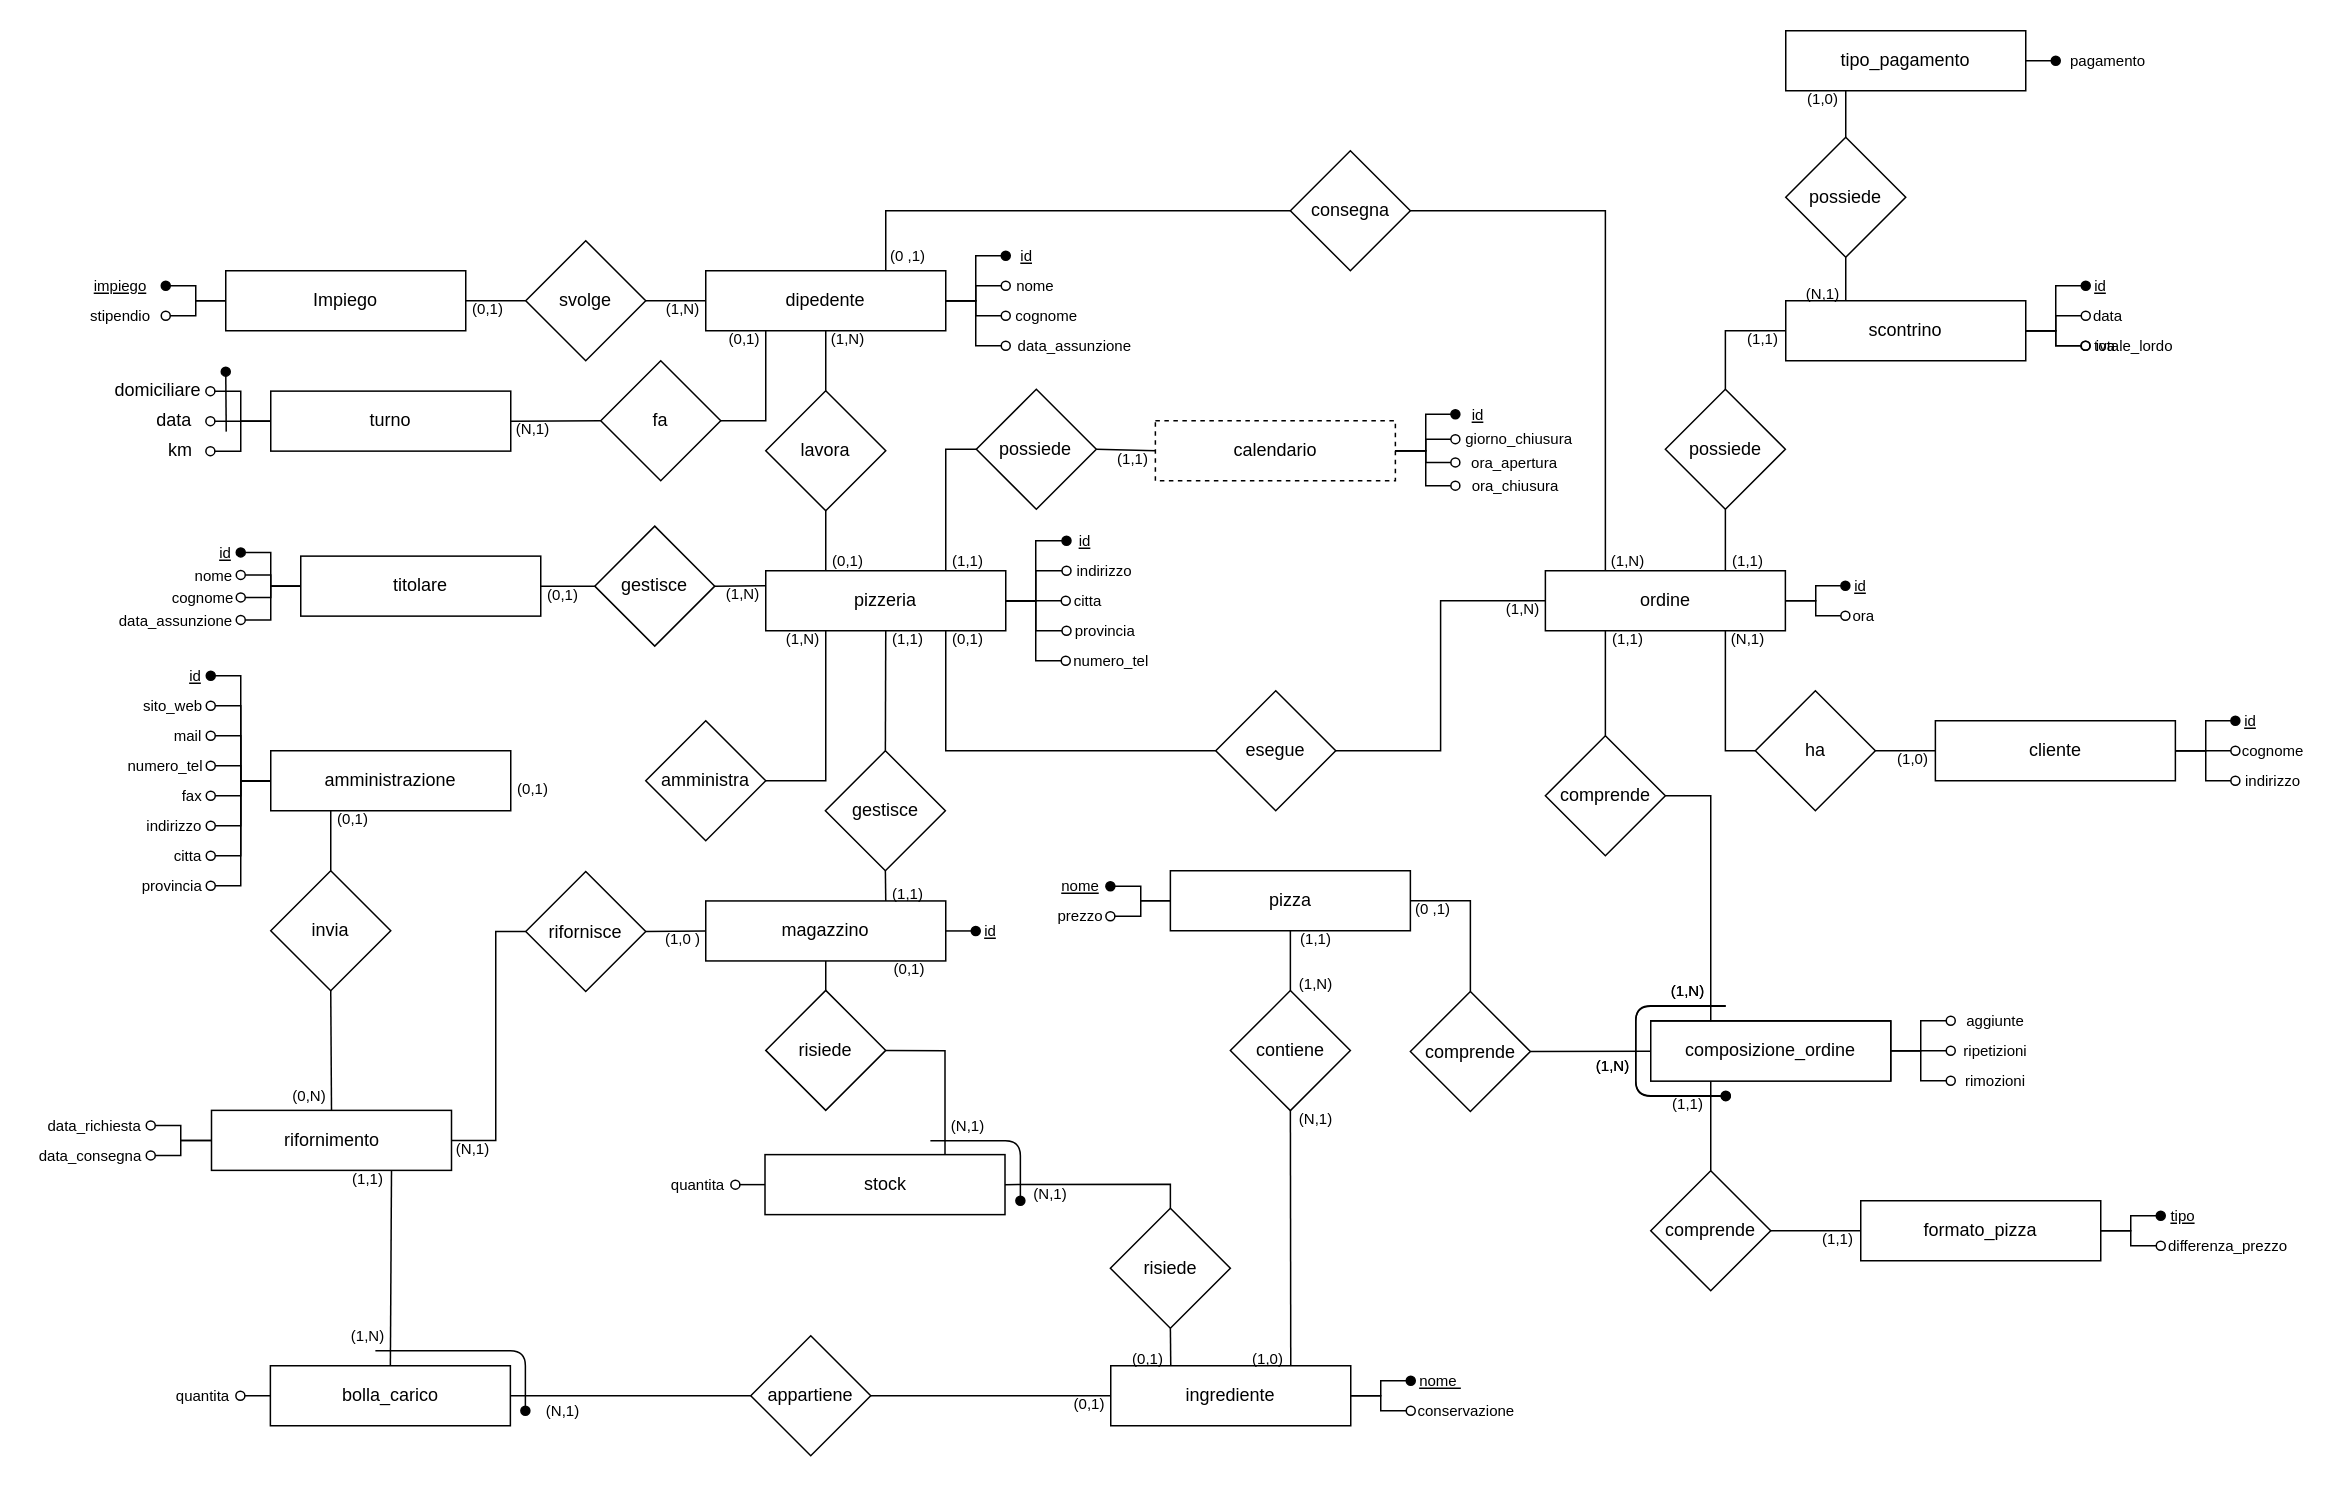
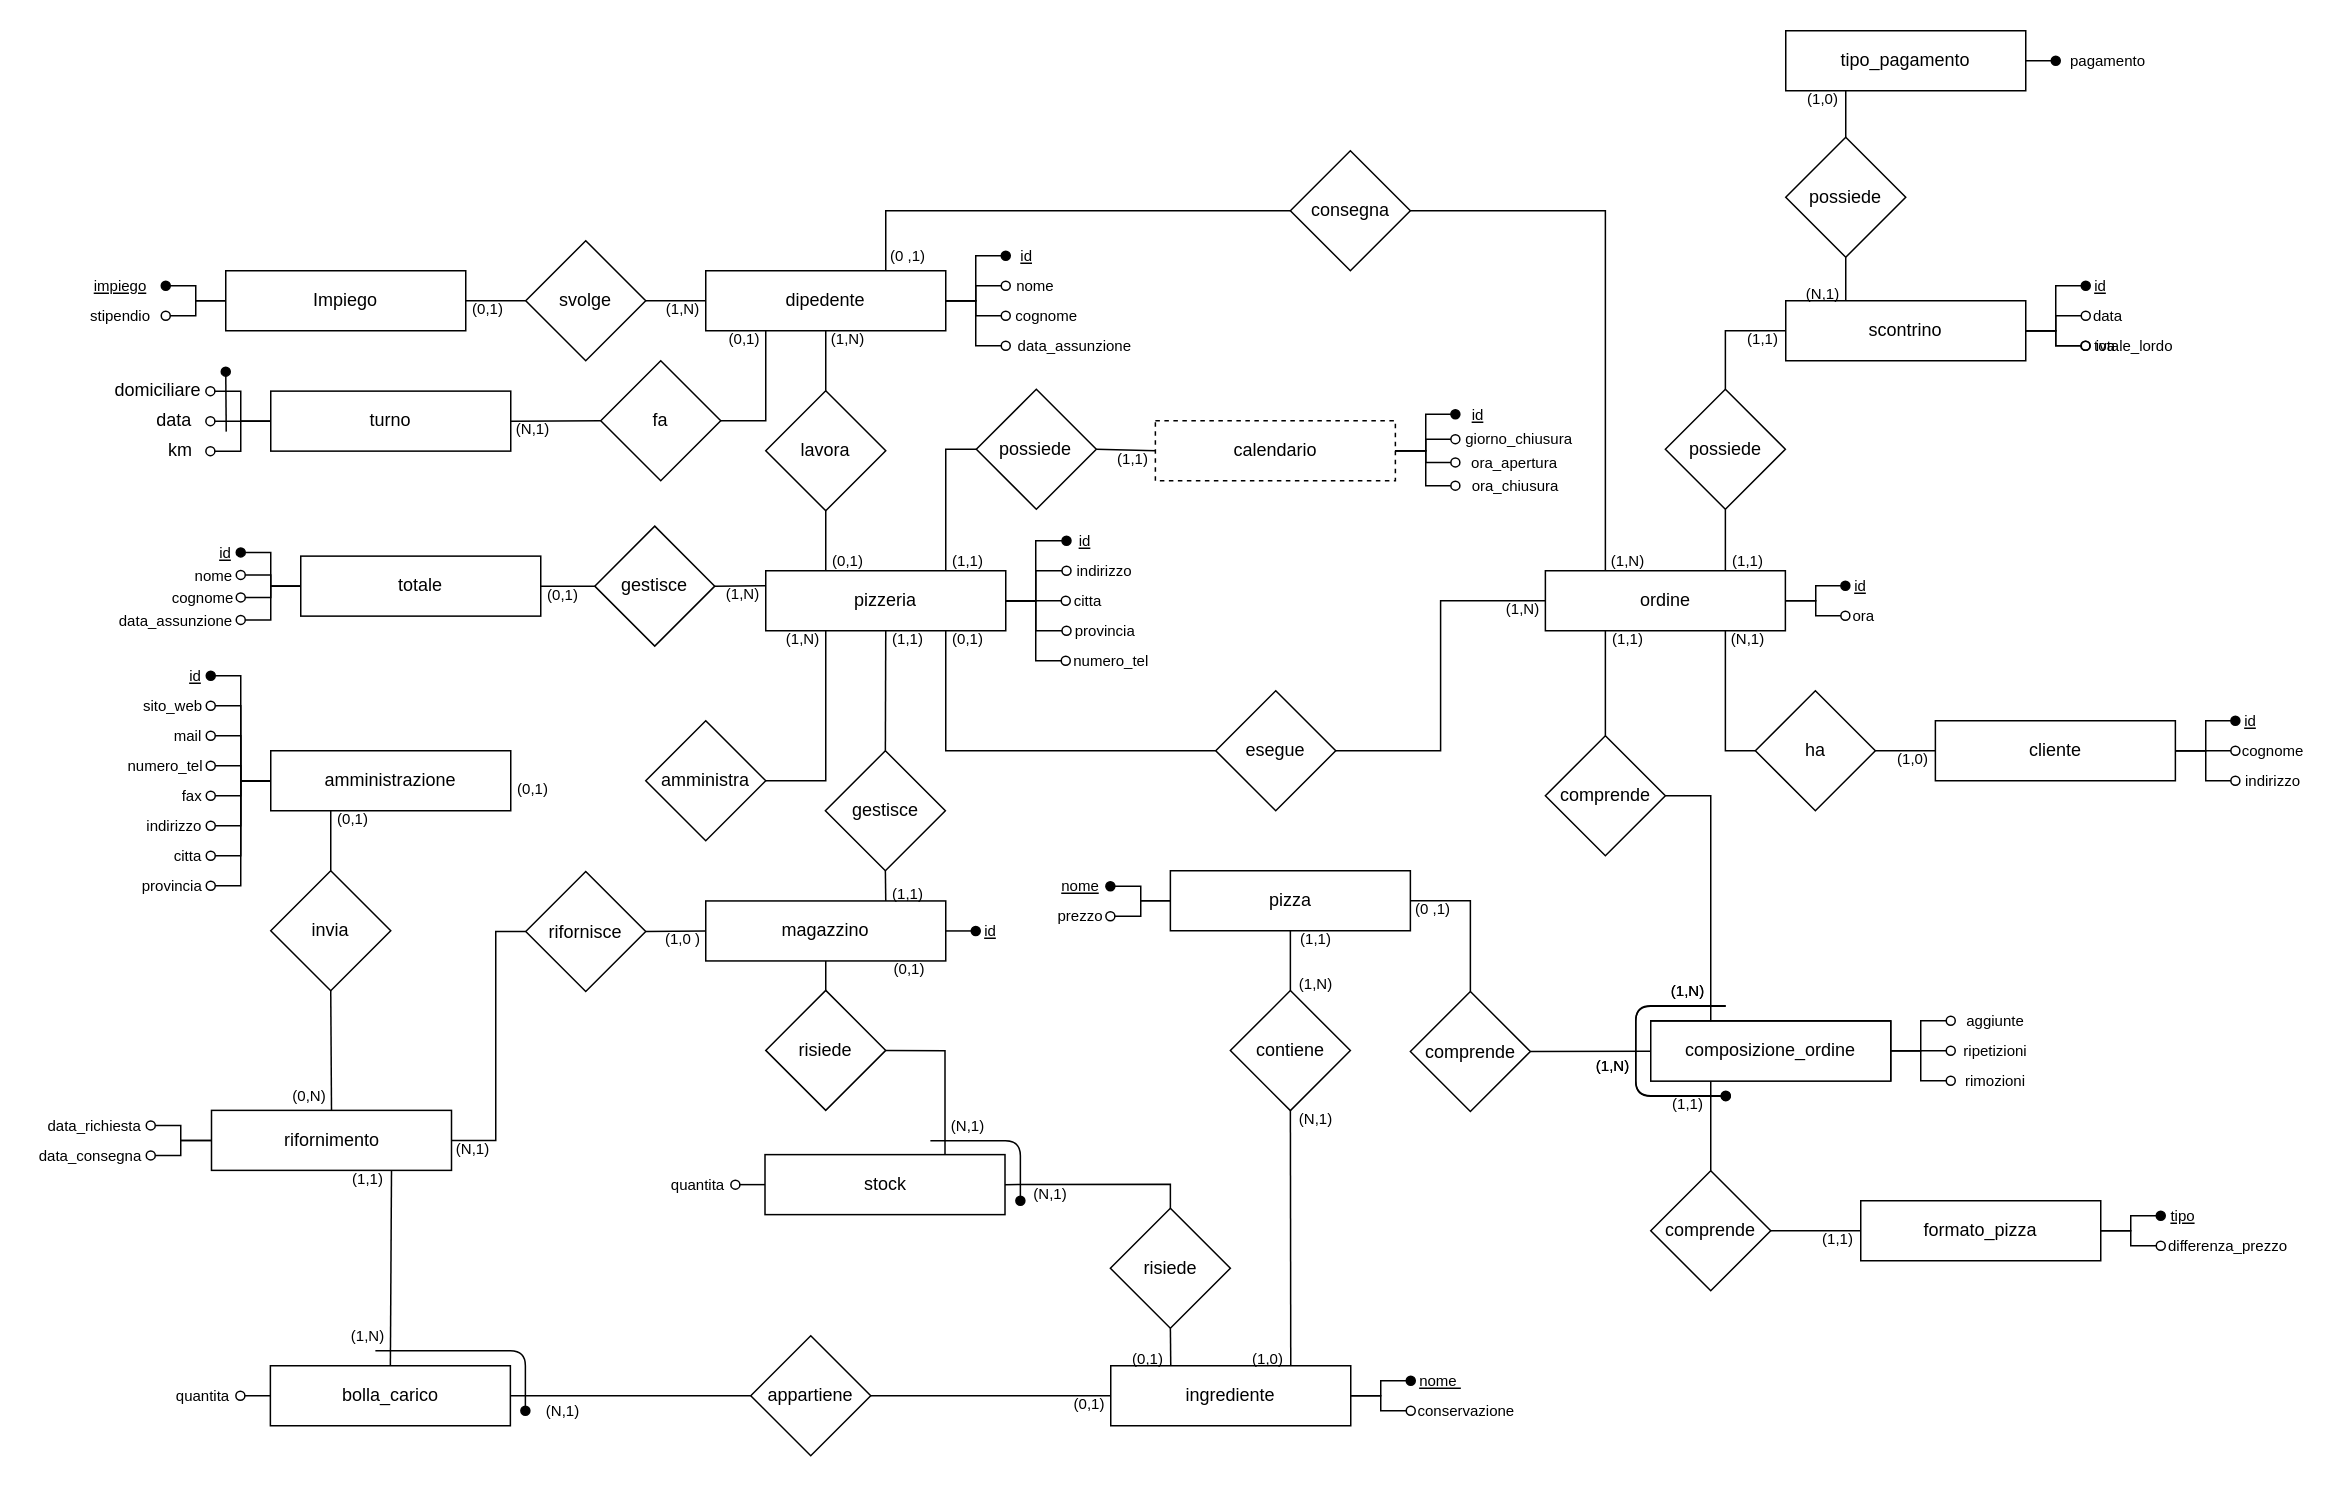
node "titolare": label "titolare" -> "totale"
